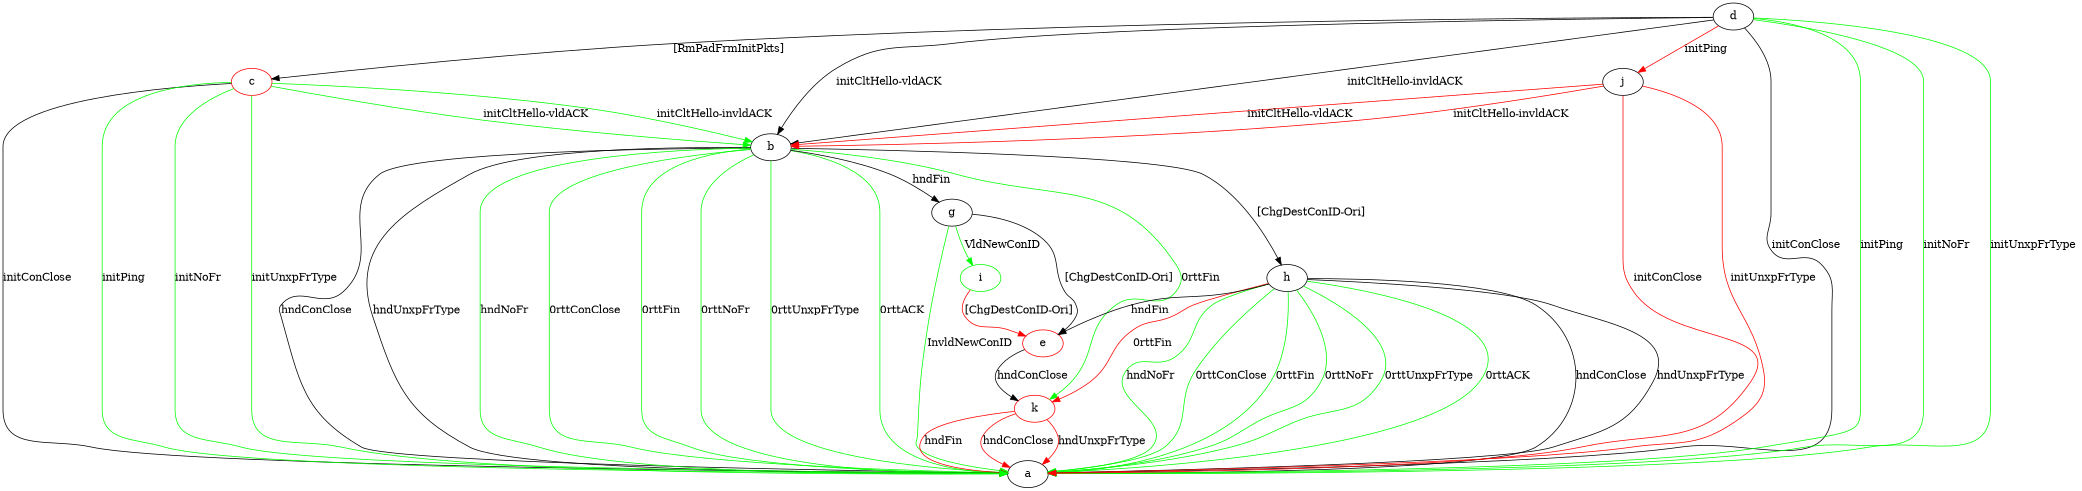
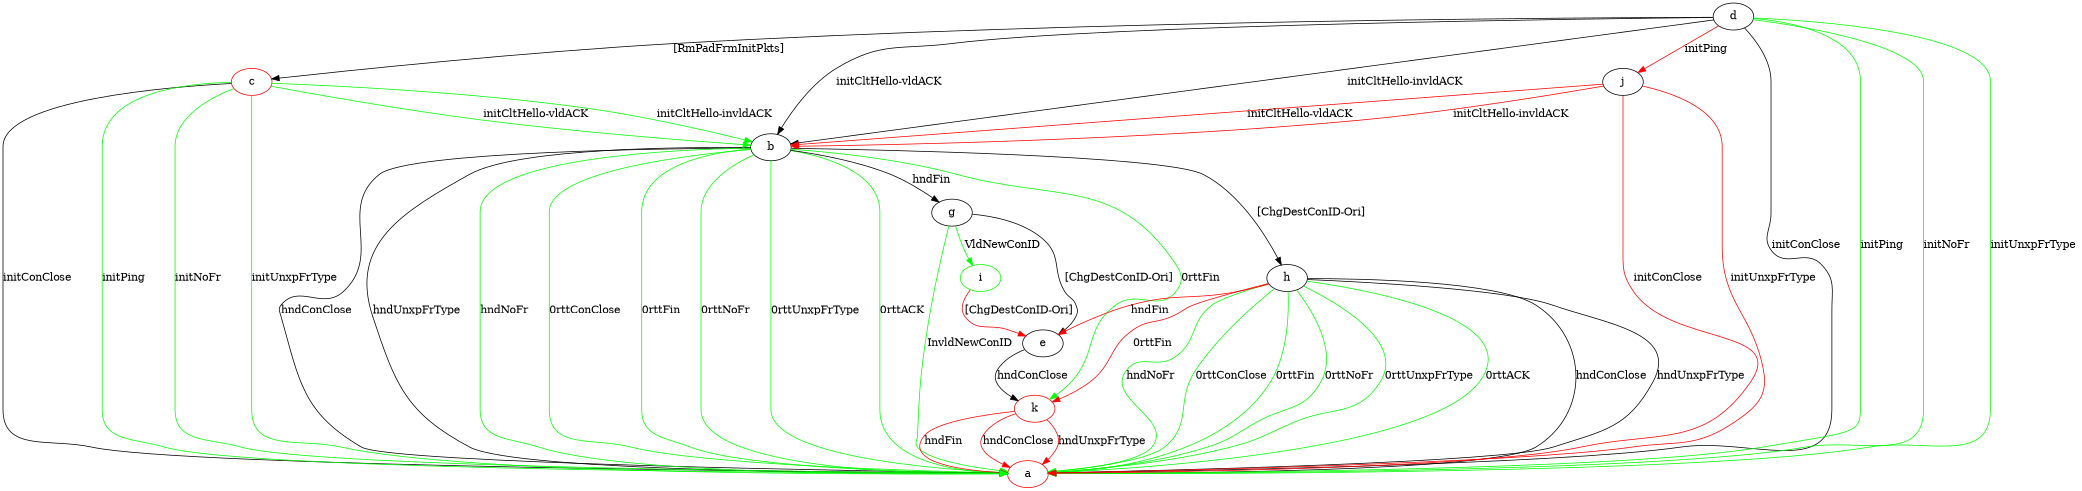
edge "h" -> "e": color black -> red
node "e": color red -> black
node "a": color black -> red
